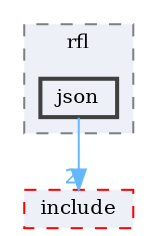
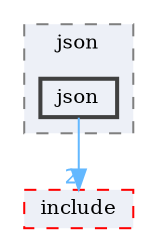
cluster "rfl": label "rfl" -> "json"
